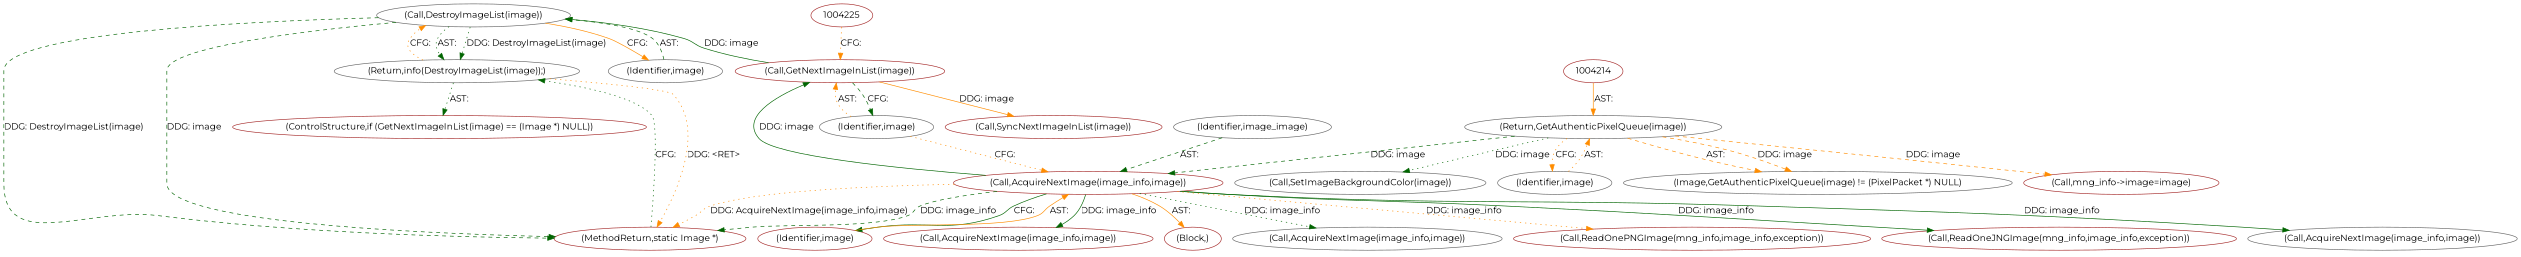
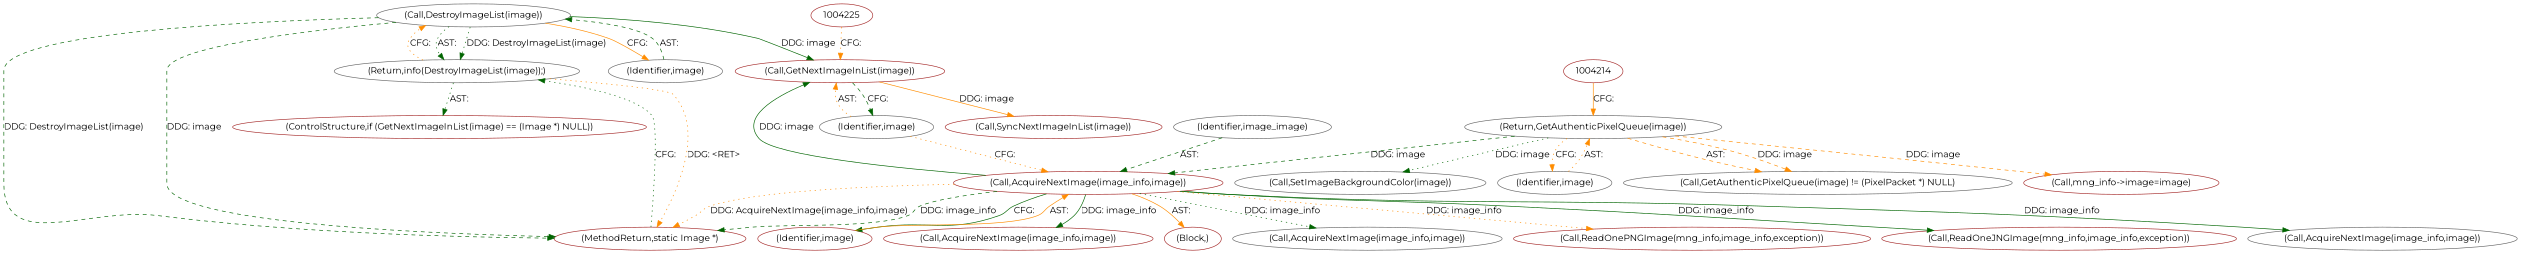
edge "(Call,GetNextImageInList(image))" -> "(Call,DestroyImageList(image))": reversed
edge "1004214" -> "(Return,GetAuthenticPixelQueue(image))": label "AST: " -> "CFG: "
node "(Image,GetAuthenticPixelQueue(image) != (PixelPacket *) NULL)": label "(Image,GetAuthenticPixelQueue(image) != (PixelPacket *) NULL)" -> "(Call,GetAuthenticPixelQueue(image) != (PixelPacket *) NULL)"
